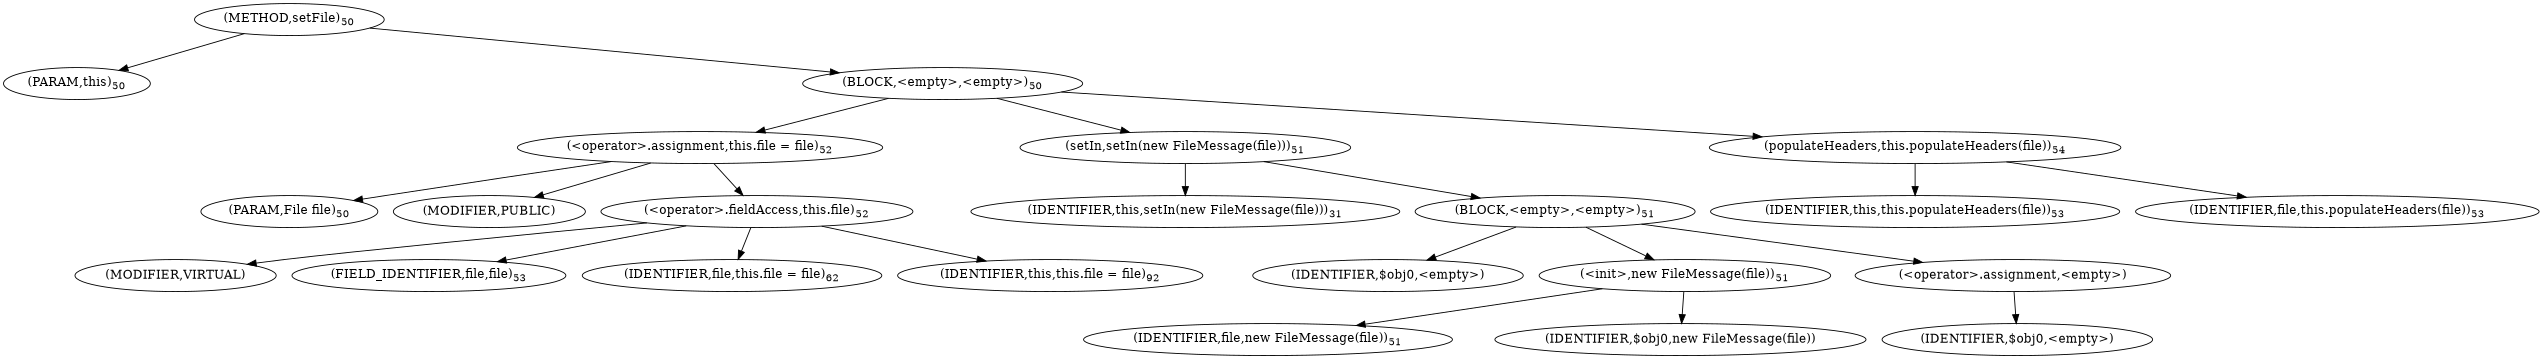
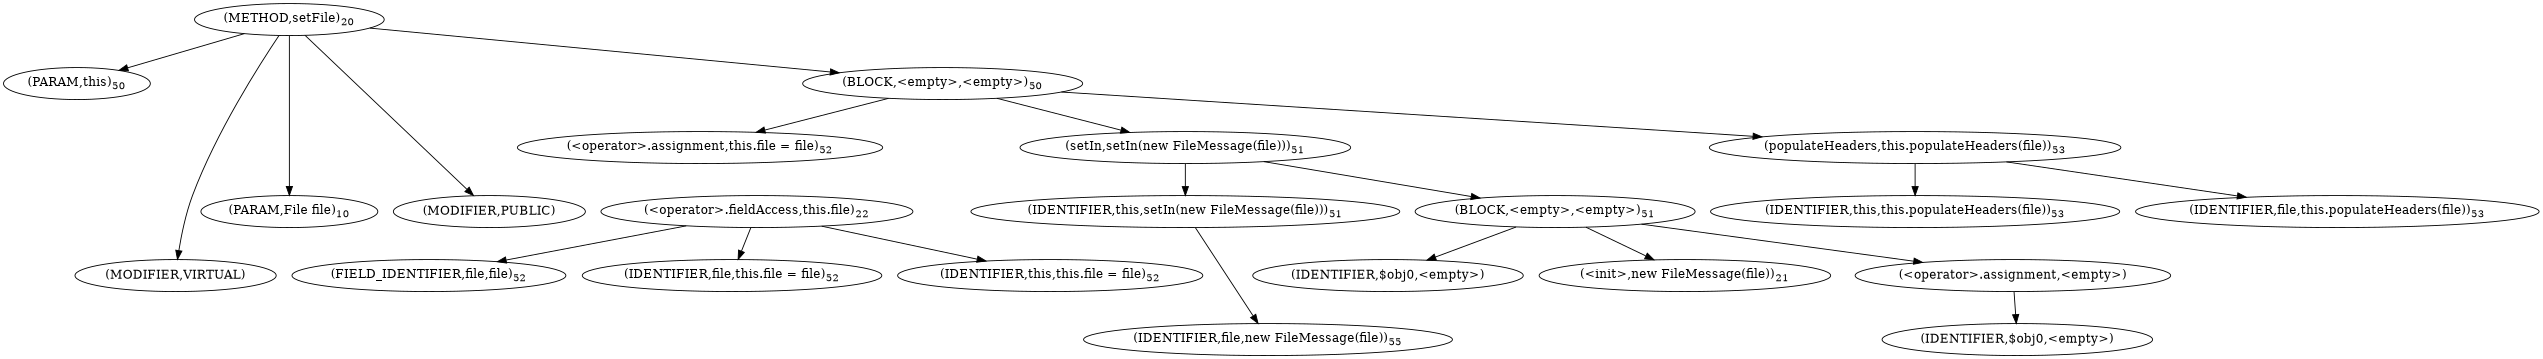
node "(METHOD,setFile)": text "50" -> "20"
node "(populateHeaders,this.populateHeaders(file))": text "54" -> "53"
edge "(<operator>.assignment,this.file = file)" -> "(<operator>.fieldAccess,this.file)": removed
edge "(<operator>.assignment,this.file = file)" -> "(MODIFIER,PUBLIC)": now "(METHOD,setFile)" -> "(MODIFIER,PUBLIC)"
edge "(<operator>.assignment,this.file = file)" -> "(PARAM,File file)": now "(METHOD,setFile)" -> "(PARAM,File file)"
node "(PARAM,File file)": text "50" -> "10"
node "(<operator>.fieldAccess,this.file)": text "52" -> "22"
node "(IDENTIFIER,this,setIn(new FileMessage(file)))": text "31" -> "51"
edge "(<operator>.fieldAccess,this.file)" -> "(MODIFIER,VIRTUAL)": now "(METHOD,setFile)" -> "(MODIFIER,VIRTUAL)"
node "(FIELD_IDENTIFIER,file,file)": text "53" -> "52"
node "(IDENTIFIER,file,this.file = file)": text "62" -> "52"
node "(IDENTIFIER,this,this.file = file)": text "92" -> "52"
node "(<init>,new FileMessage(file))": text "51" -> "21"
edge "(<init>,new FileMessage(file))" -> "(IDENTIFIER,file,new FileMessage(file))": now "(IDENTIFIER,this,setIn(new FileMessage(file)))" -> "(IDENTIFIER,file,new FileMessage(file))"
node "(IDENTIFIER,file,new FileMessage(file))": text "51" -> "55"
node "(IDENTIFIER,$obj0,new FileMessage(file))": removed
